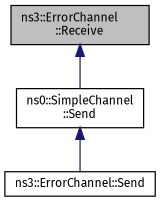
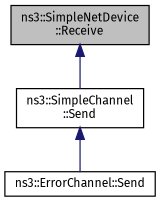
node "ns3::ErrorChannel ::Receive": label "ns3::ErrorChannel ::Receive" -> "ns3::SimpleNetDevice ::Receive"
node "ns0::SimpleChannel ::Send": label "ns0::SimpleChannel ::Send" -> "ns3::SimpleChannel ::Send"
